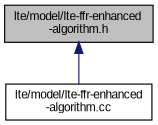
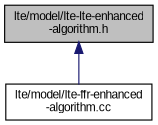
node "lte/model/lte-ffr-enhanced -algorithm.h": label "lte/model/lte-ffr-enhanced -algorithm.h" -> "lte/model/lte-lte-enhanced -algorithm.h"
